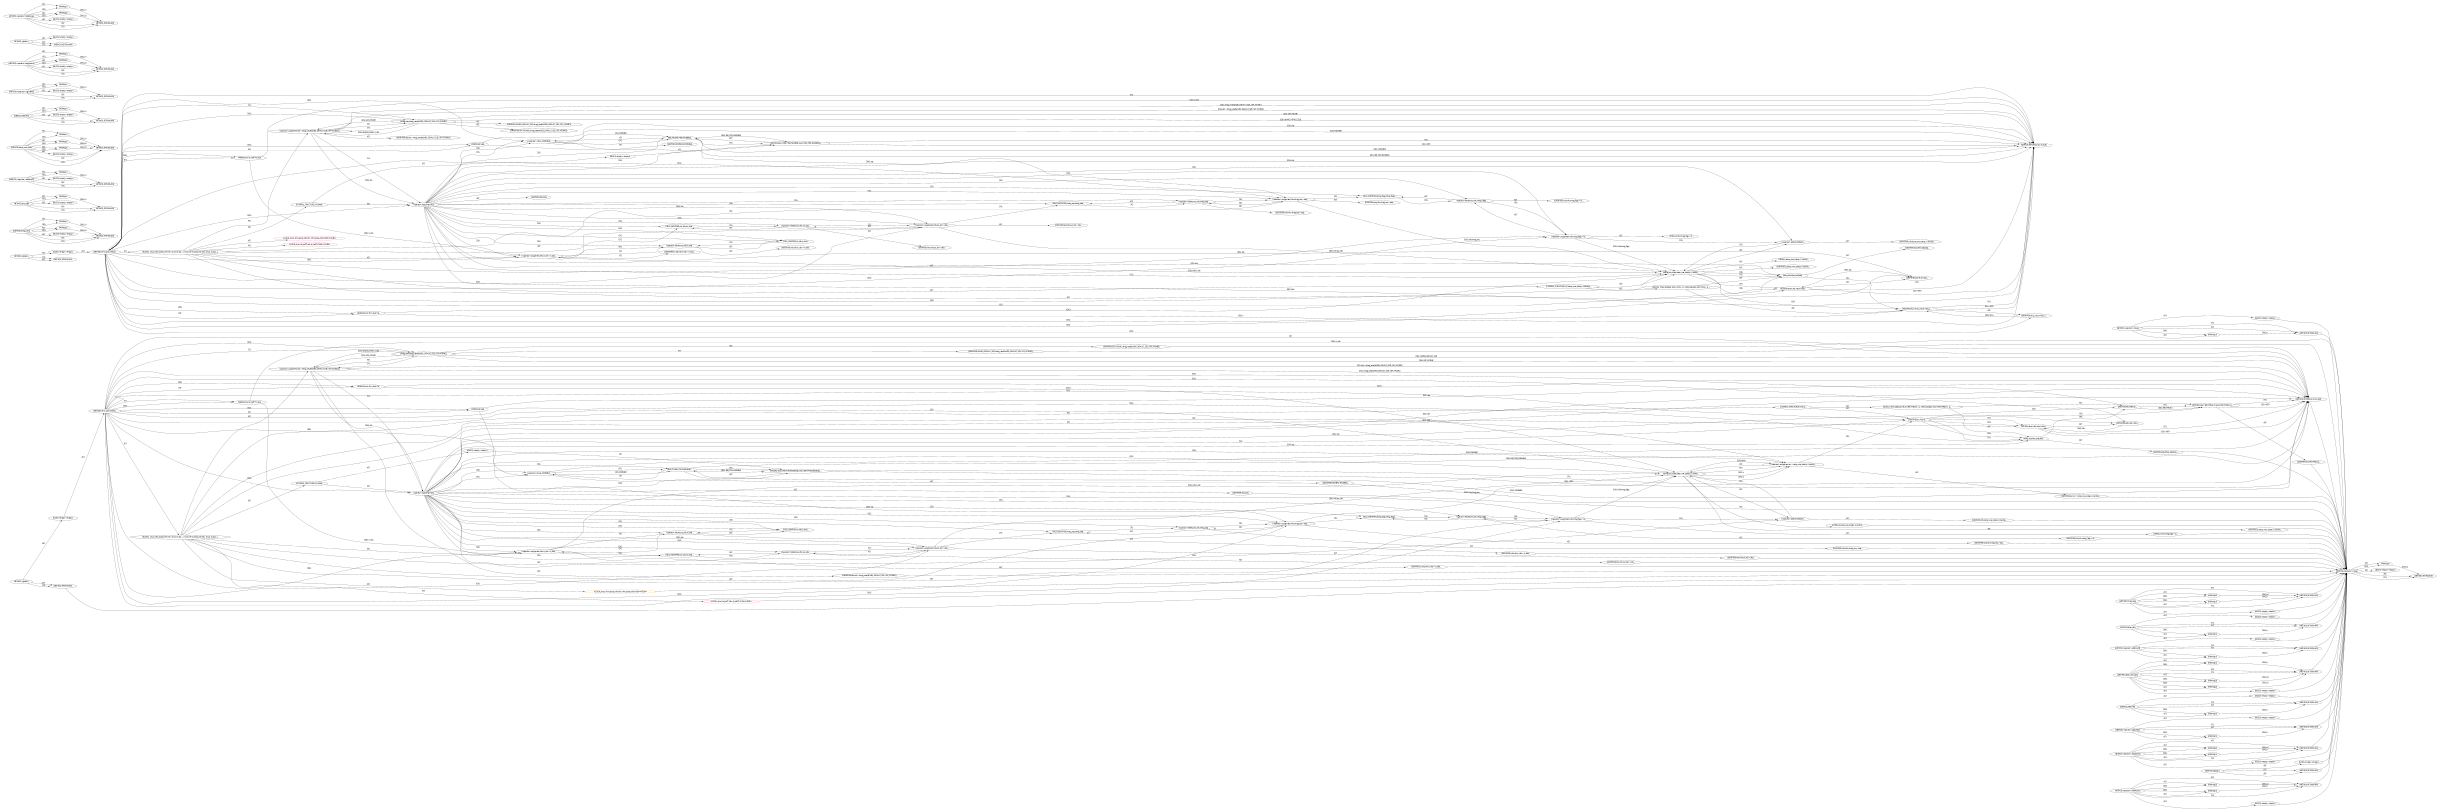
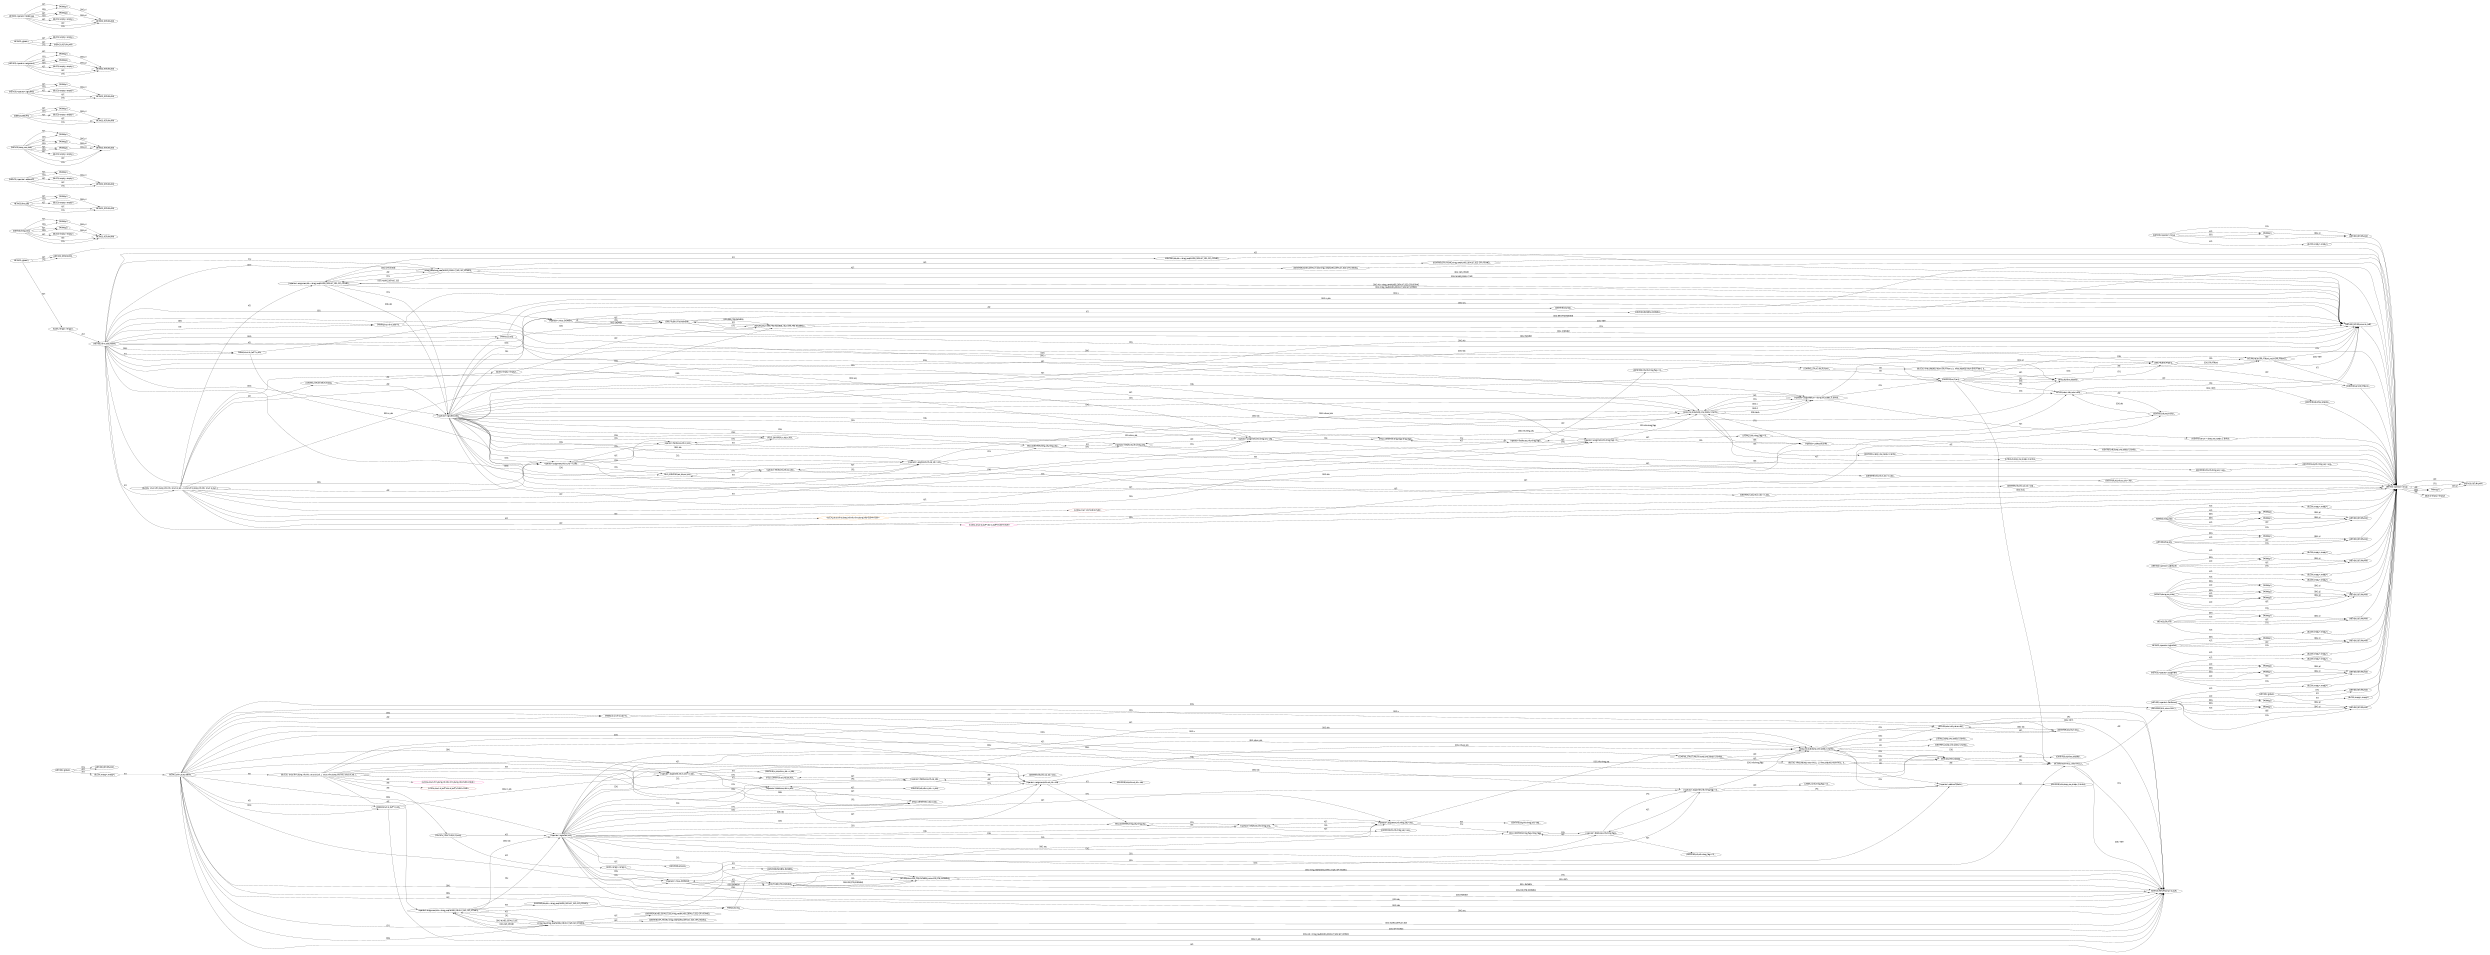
edge "(IDENTIFIER,NULL,return NULL;)" -> "(RETURN,return NULL;,return NULL;)": now "(IDENTIFIER,err,if (err))" -> "(RETURN,return NULL;,return NULL;)"
edge "(<operator>.assignment,err = dump_one_state(x, 0, &info))" -> "(ERR_PTR,ERR_PTR(err))": added, label "DDG: err"
edge "(ERR_PTR,ERR_PTR(err))" -> "(IDENTIFIER,err,ERR_PTR(err))": added, label "AST:"
node "<(LOCAL,int err: int)<SUB>6</SUB>>": added
